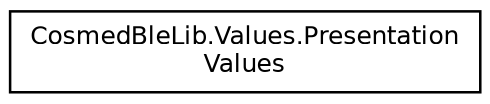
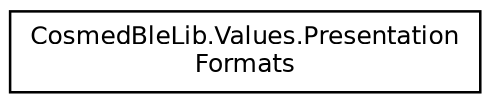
node "CosmedBleLib.Values.Presentation Values": label "CosmedBleLib.Values.Presentation Values" -> "CosmedBleLib.Values.Presentation Formats"
